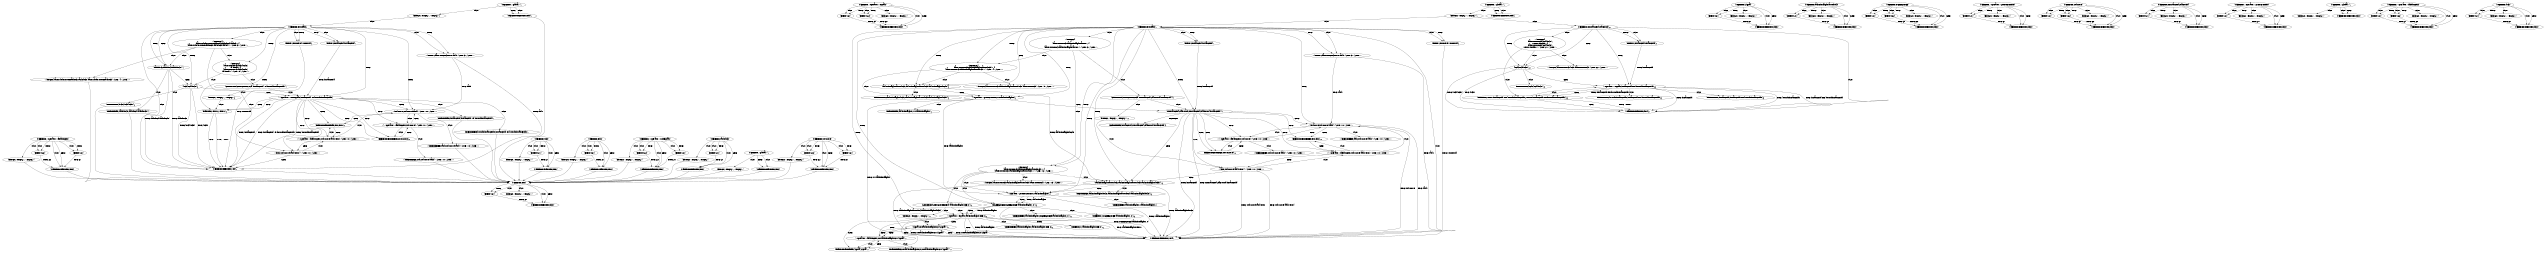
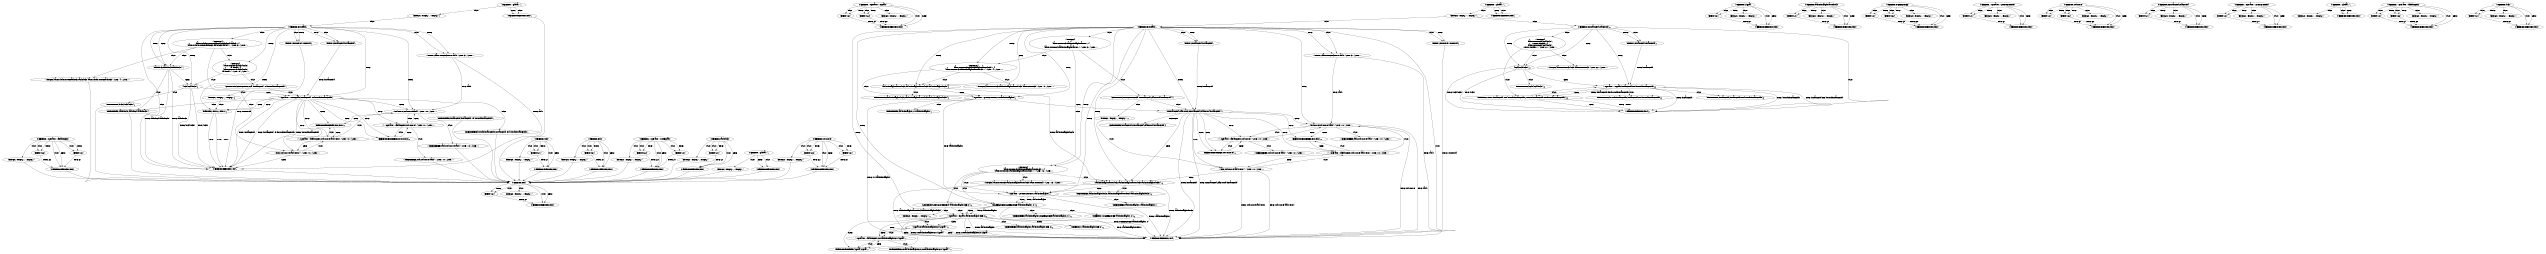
edge "(<operator>.notEquals,instance_id != bound_instance_id_)" -> "(IDENTIFIER,instance_id,instance_id != bound_instance_id_)": now "(<operator>.notEquals,instance_id != bound_instance_id_)" -> "(IDENTIFIER,task_lock_,task_lock(task_lock_))"
edge "(Signal,no_tasks_in_flight_cv_.Signal())" -> "(<operator>.fieldAccess,no_tasks_in_flight_cv_.Signal)": label "CFG: " -> "AST: "
